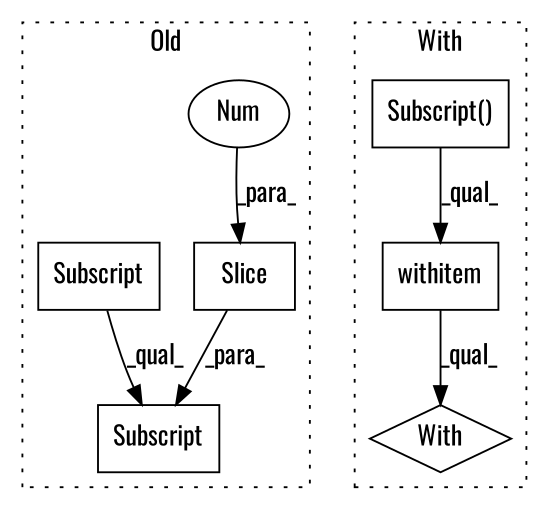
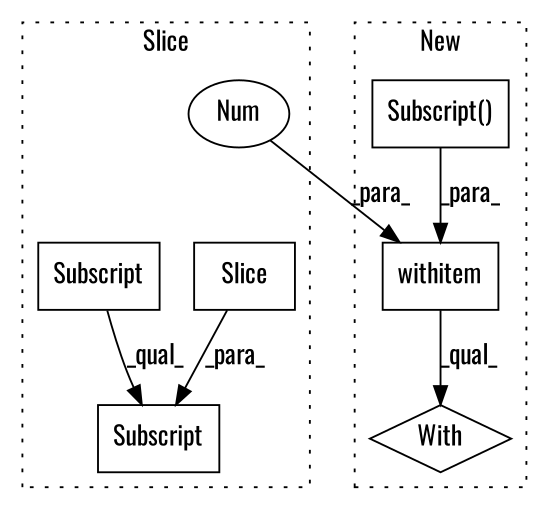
cluster "Old": label "Old" -> "Slice"
cluster "With": label "With" -> "New"
edge "Num" -> "Slice": now "Num" -> "withitem"
edge "Subscript()" -> "withitem": label "_qual_" -> "_para_"
